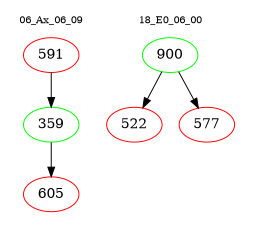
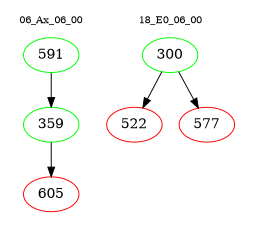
cluster "06_Ax_06_09": label "06_Ax_06_09" -> "06_Ax_06_00"
node "591": color red -> green
node "900": label "900" -> "300"
